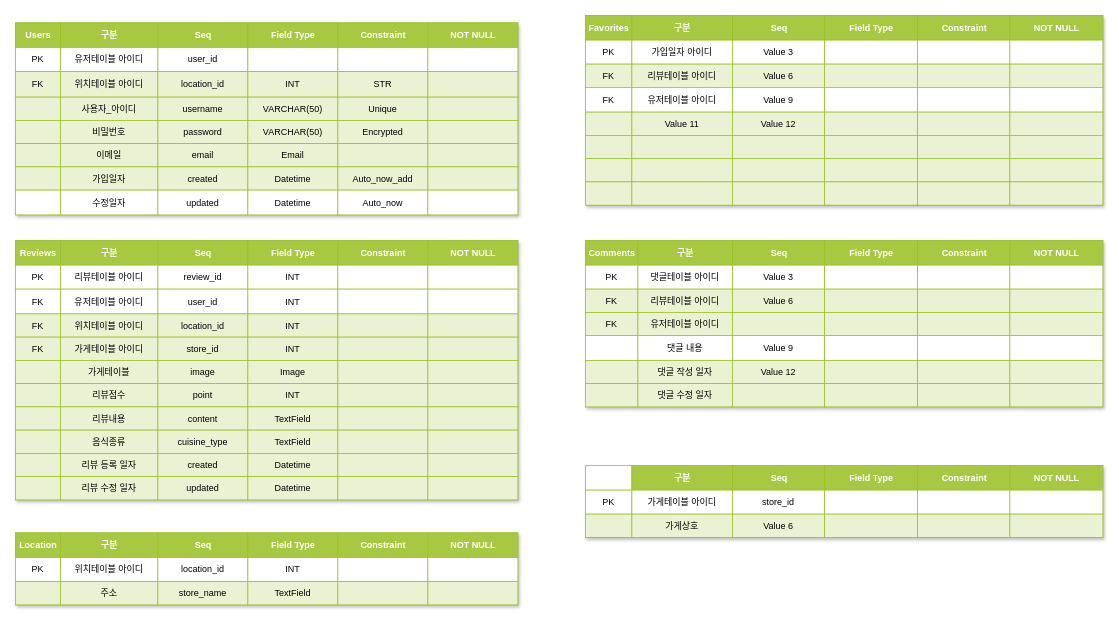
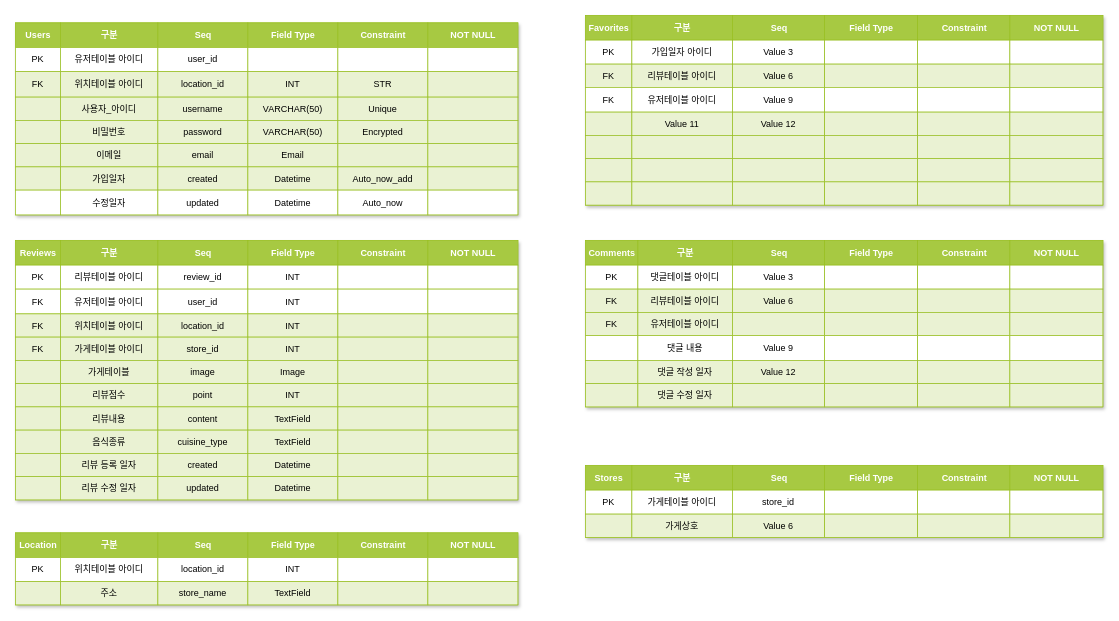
node "Stores": fillcolor #ffffff -> #a7c942
